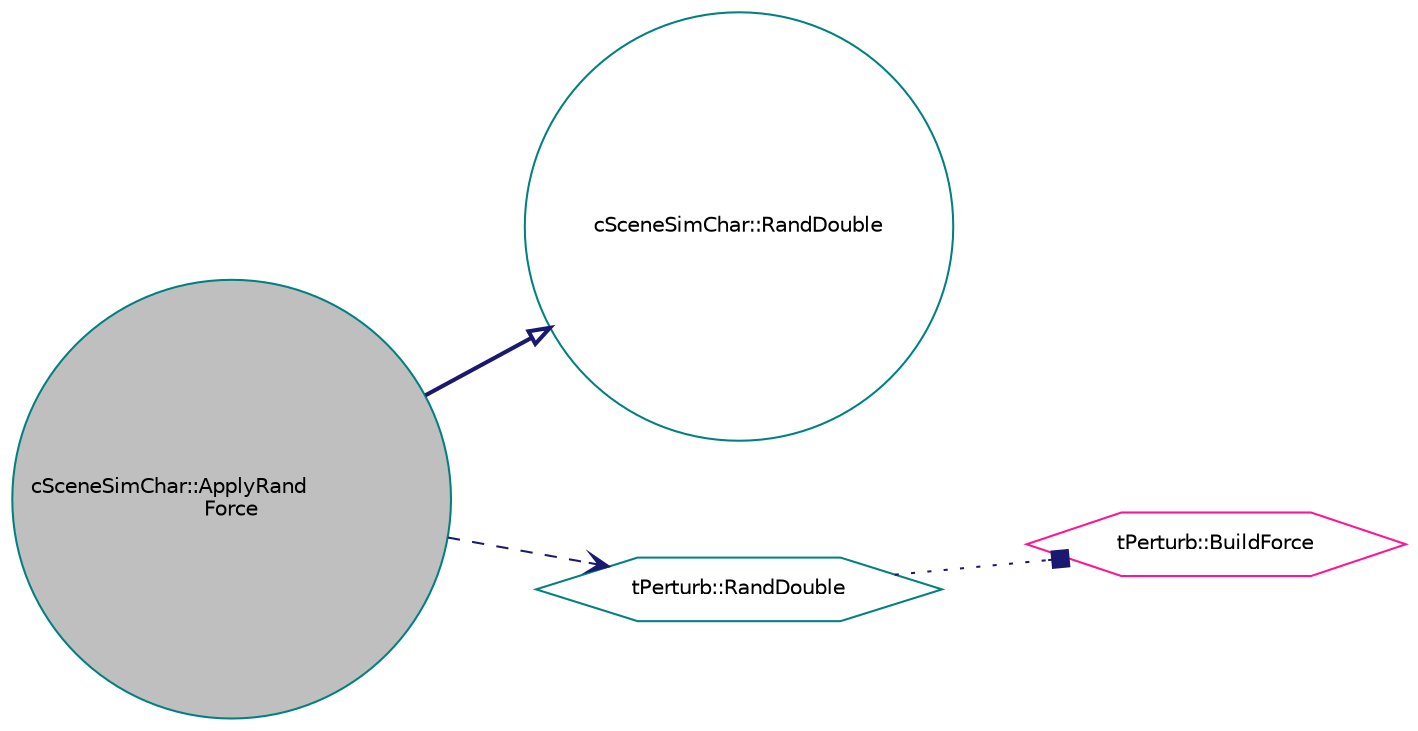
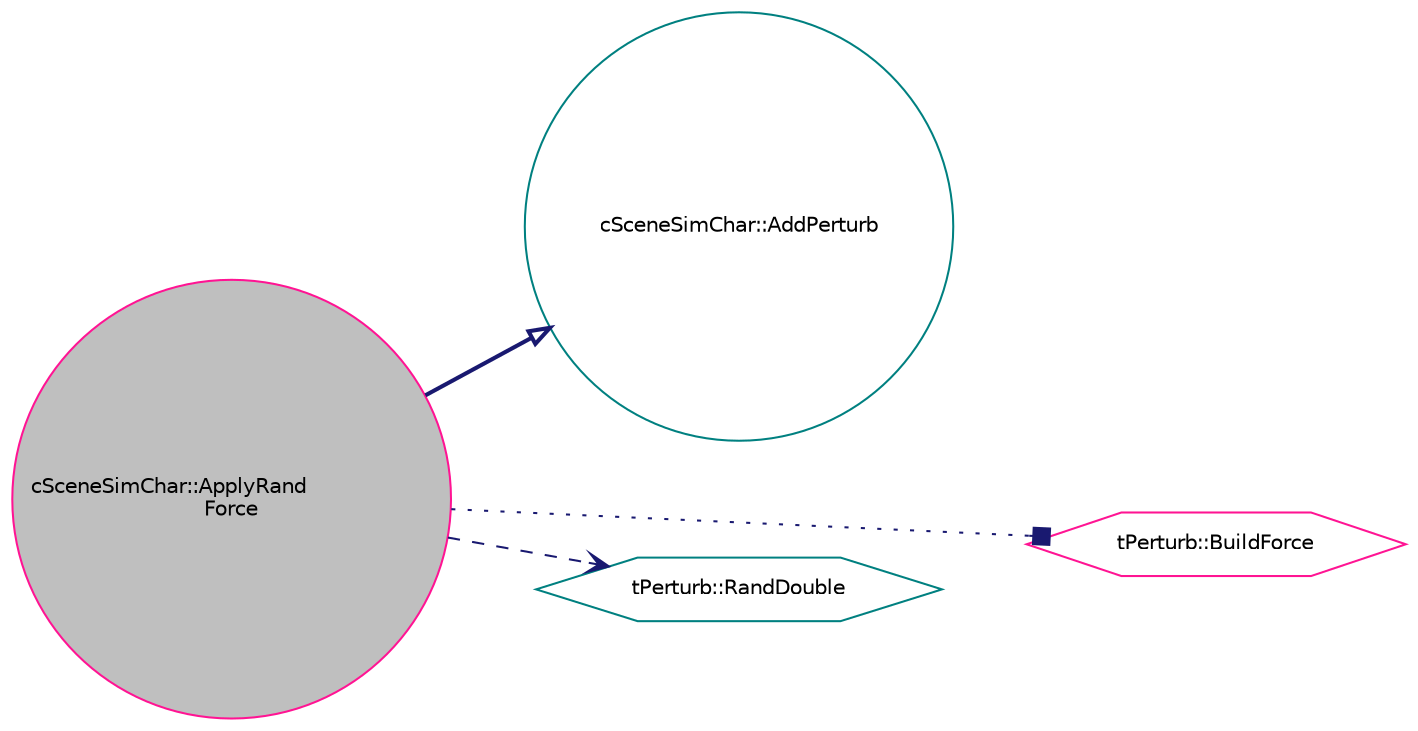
node "cSceneSimChar::RandDouble": label "cSceneSimChar::RandDouble" -> "cSceneSimChar::AddPerturb"
node "cSceneSimChar::ApplyRand Force": color teal -> deeppink
edge "tPerturb::RandDouble" -> "tPerturb::BuildForce": now "cSceneSimChar::ApplyRand Force" -> "tPerturb::BuildForce"
